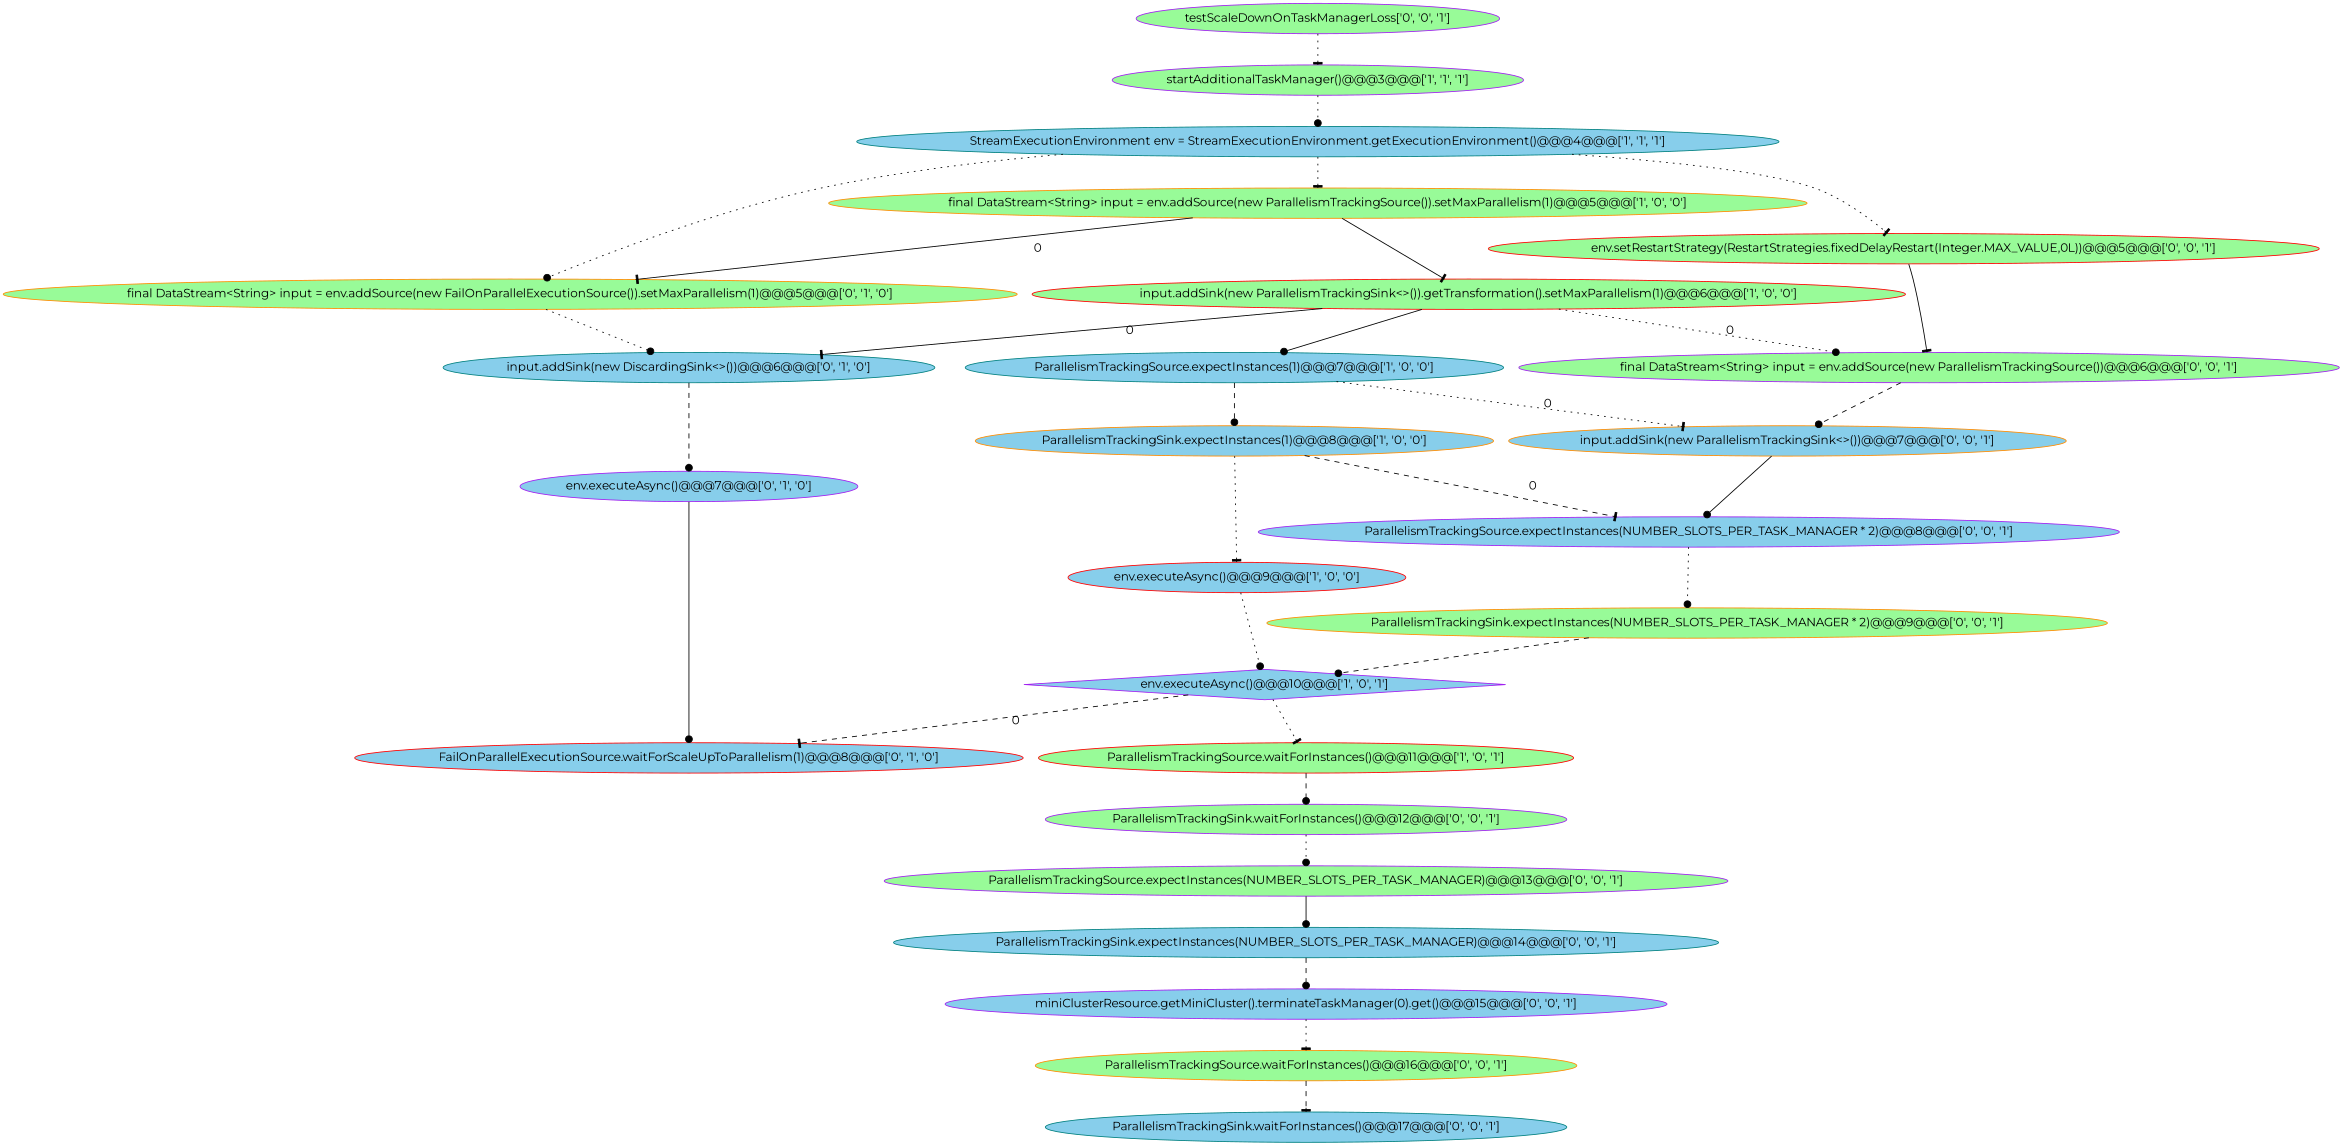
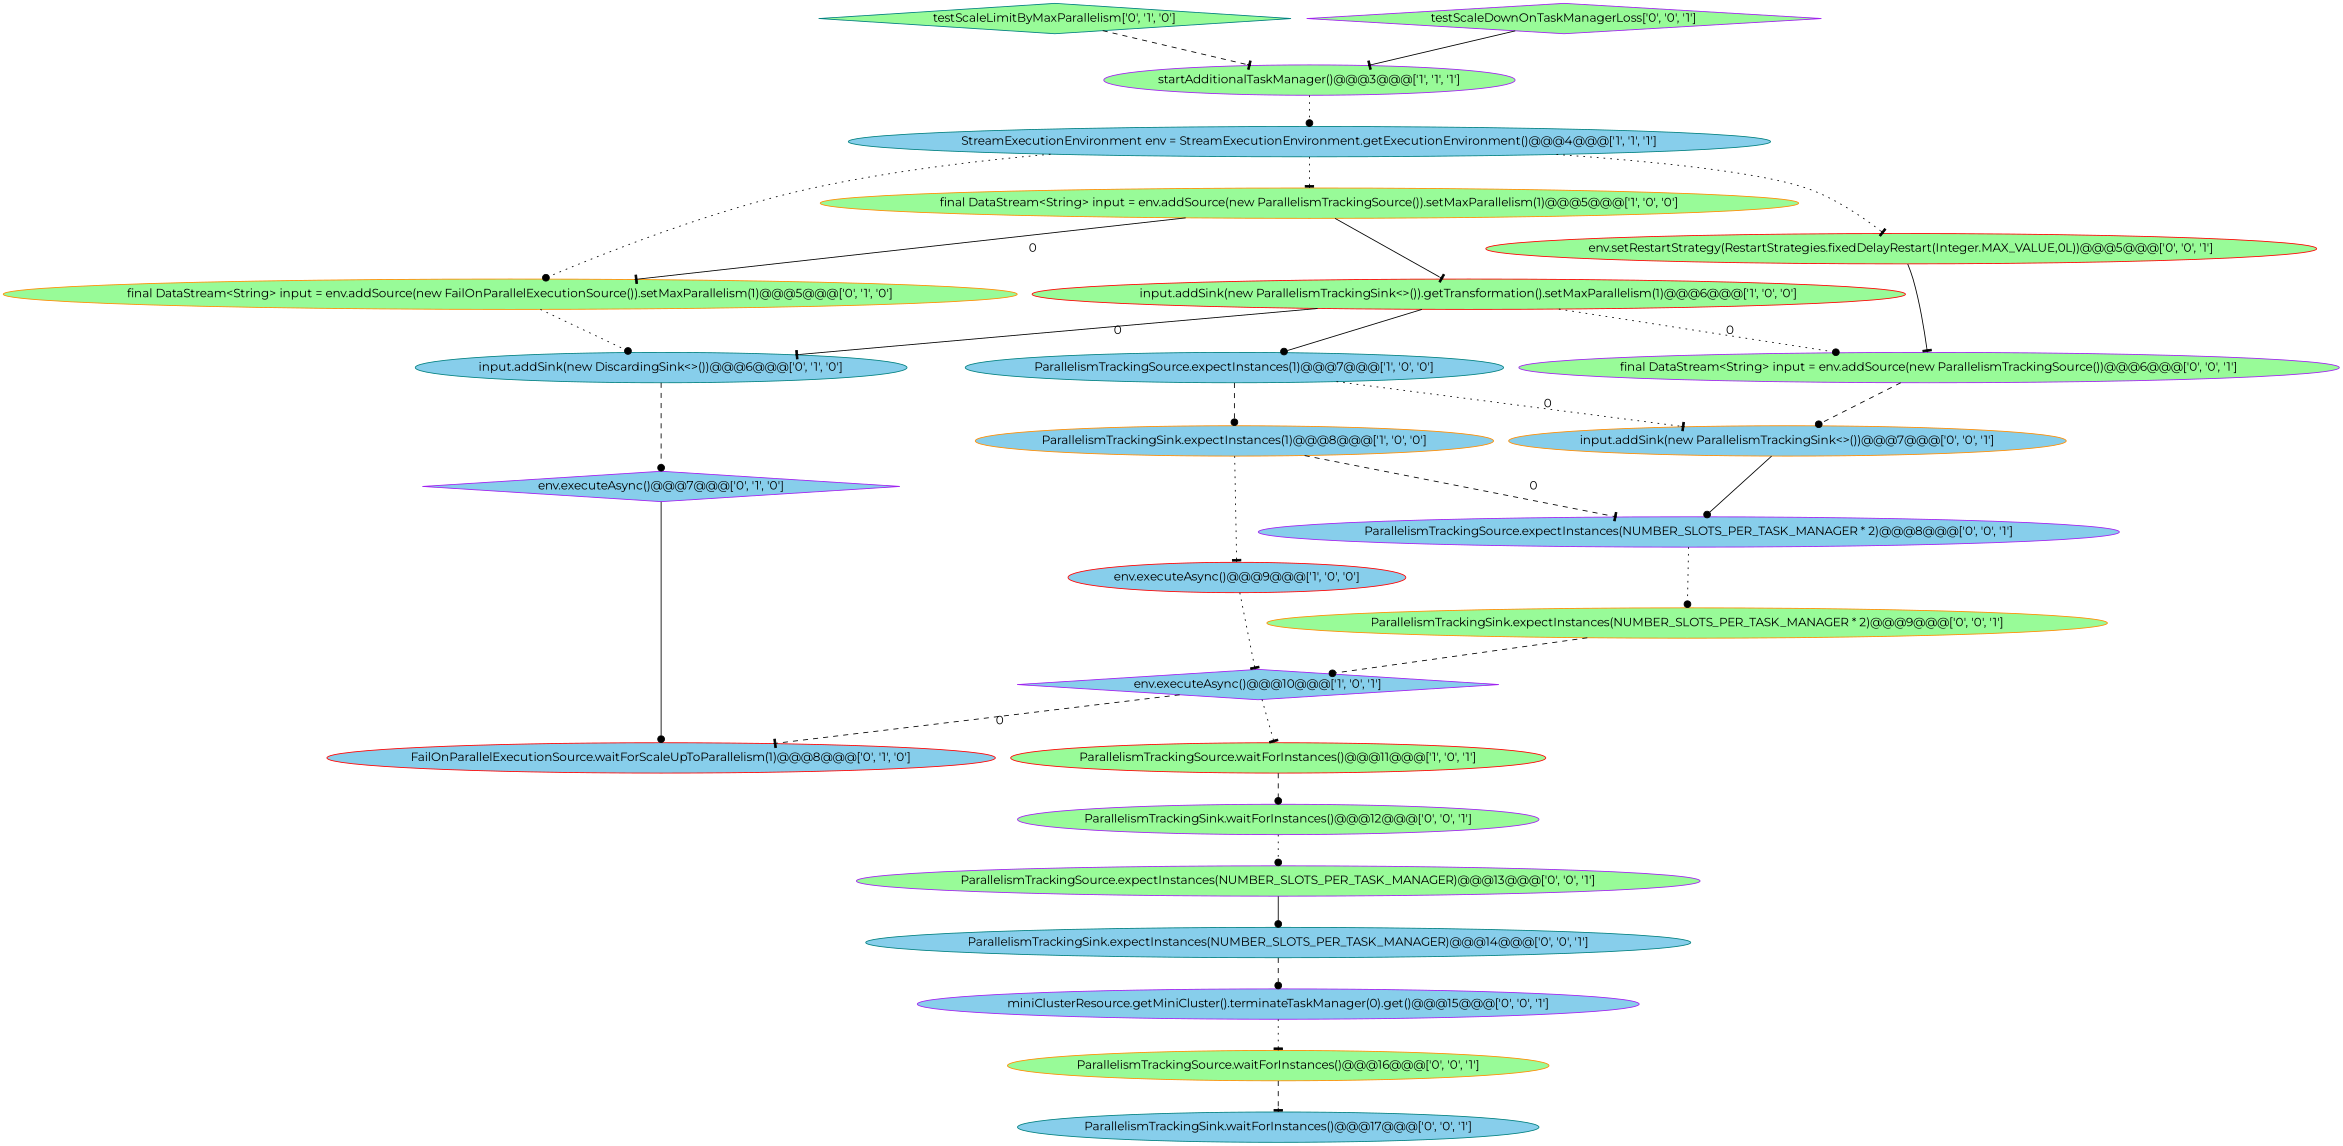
node "testScaleLimitByMaxParallelism['0', '1', '0']": added
node "testScaleDownOnTaskManagerLoss['0', '0', '1']": shape ellipse -> diamond
edge "testScaleDownOnTaskManagerLoss['0', '0', '1']" -> "startAdditionalTaskManager()@@@3@@@['1', '1', '1']": style dotted -> solid
node "env.executeAsync()@@@7@@@['0', '1', '0']": shape ellipse -> diamond
edge "env.executeAsync()@@@9@@@['1', '0', '0']" -> "env.executeAsync()@@@10@@@['1', '0', '1']": arrowhead dot -> tee
